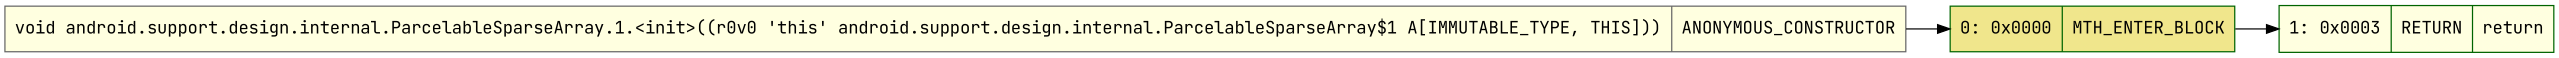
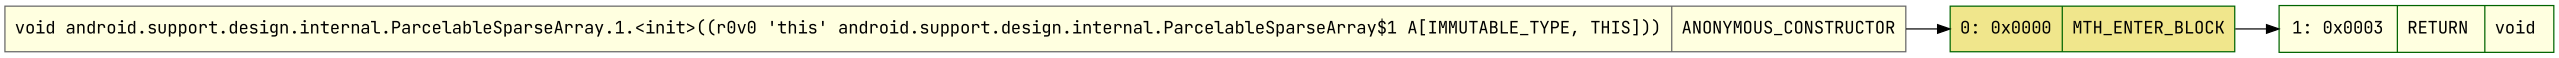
node "1: 0x0003": text "return" -> "void"
